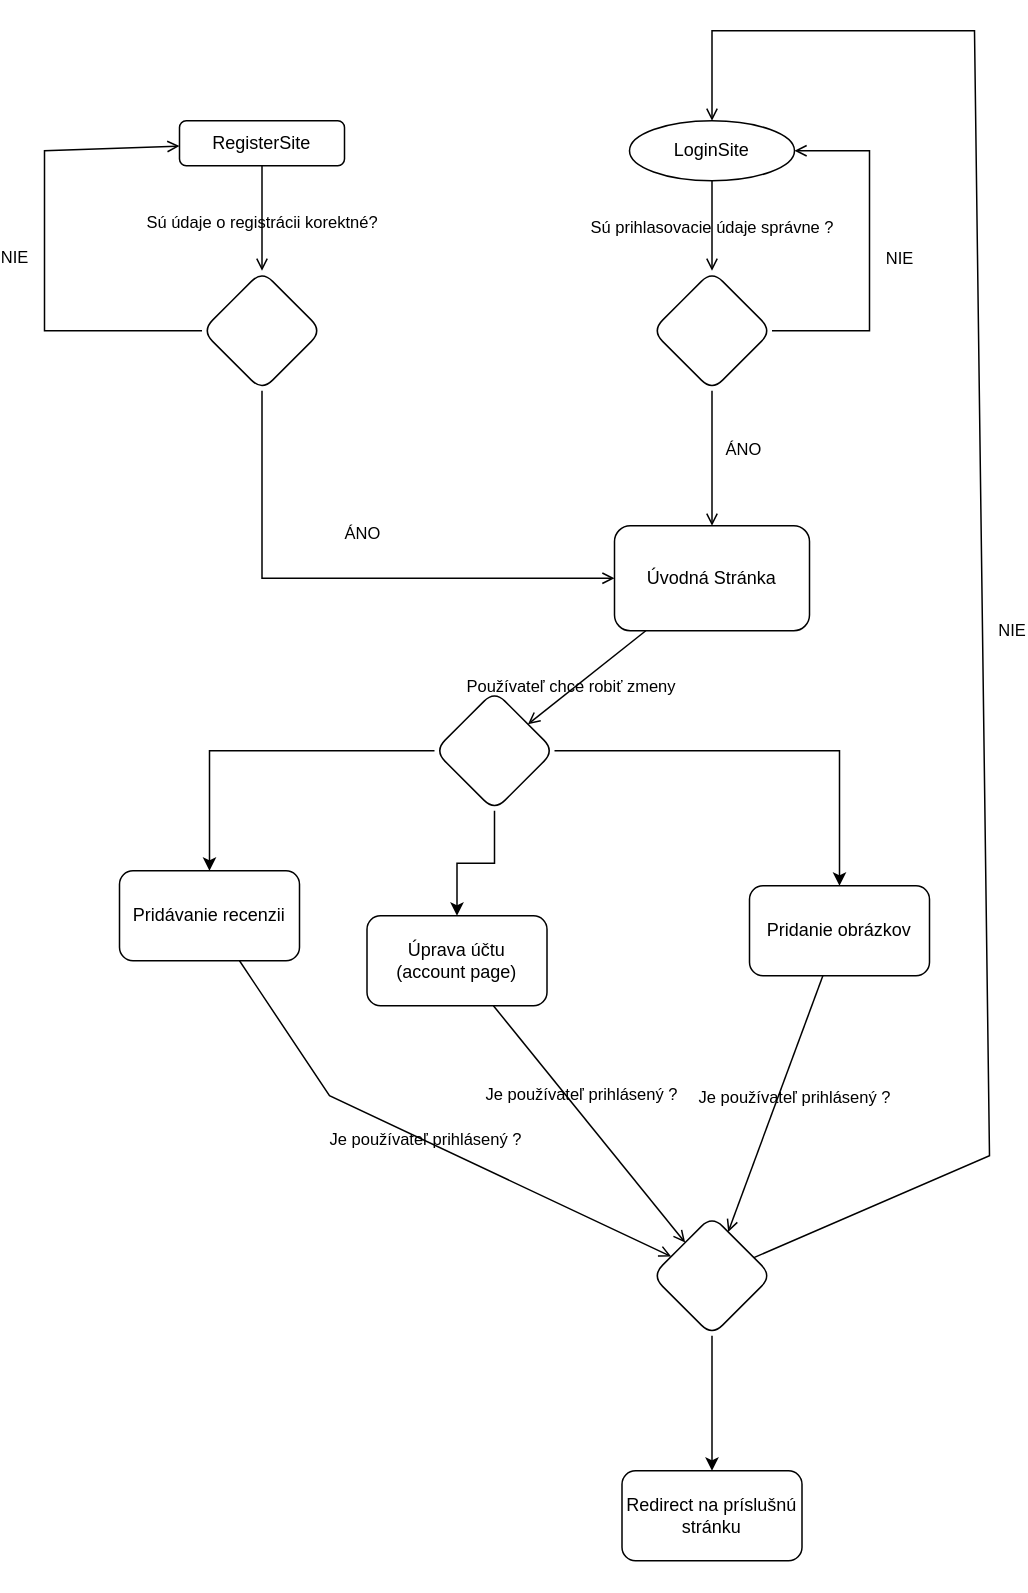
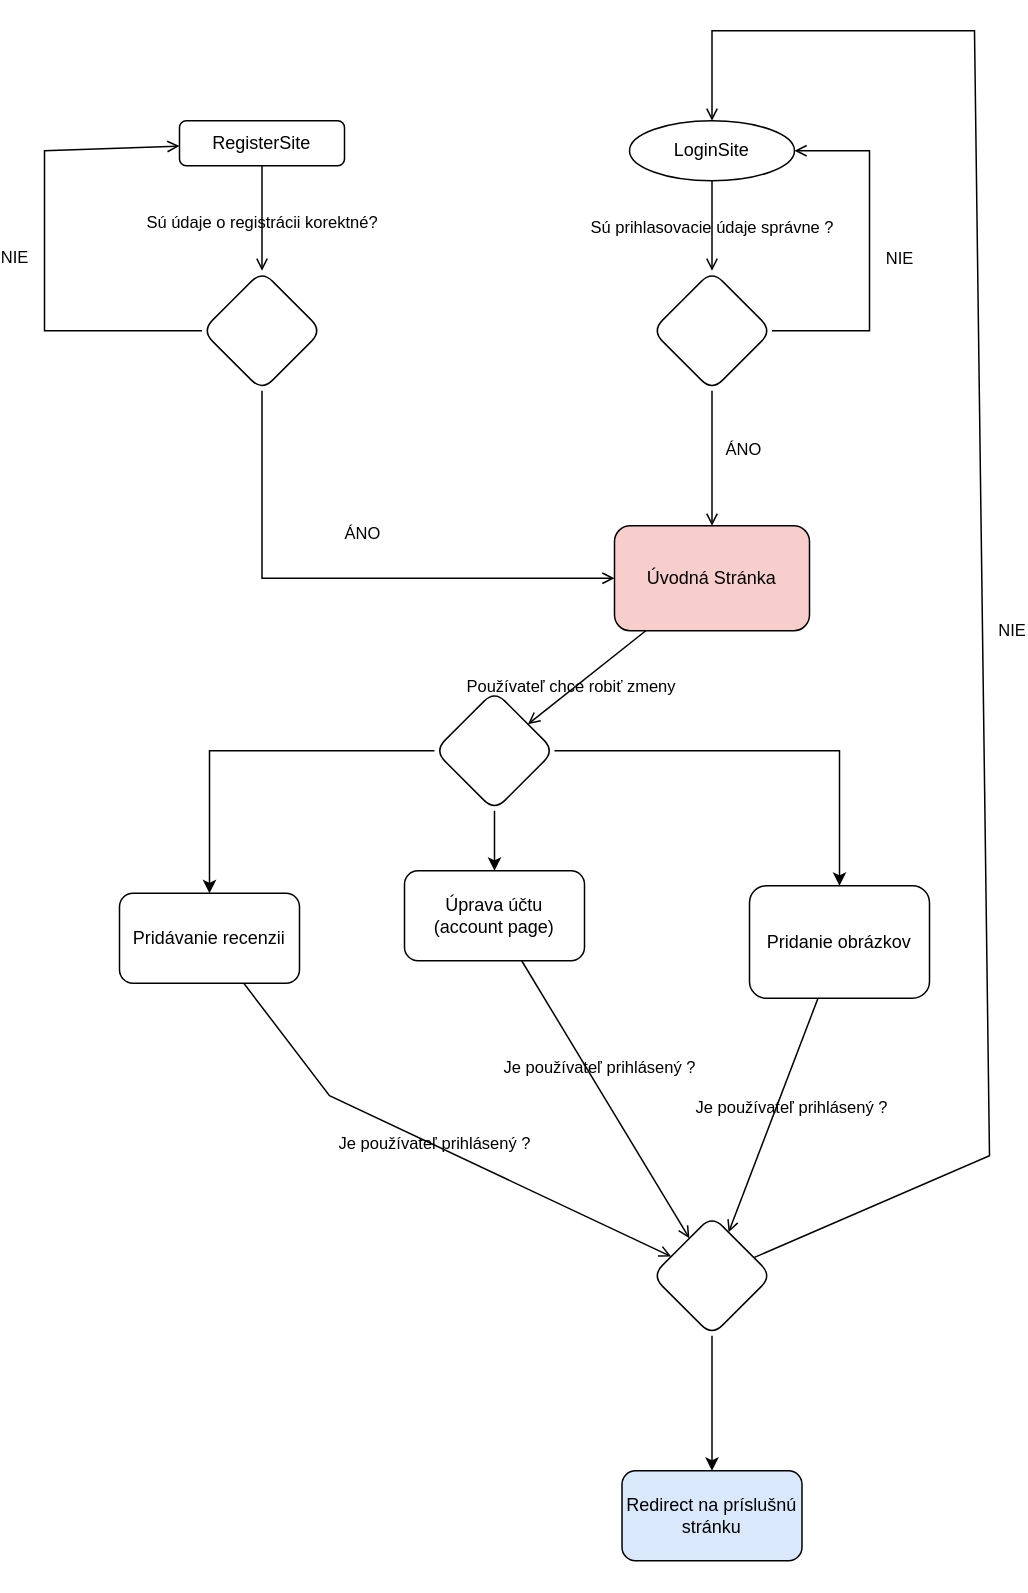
node "Úvodná Stránka": fillcolor #ffffff -> #f8cecc
node "Pridávanie recenzii": moved (209, 916) -> (209, 938)
node "Pridanie obrázkov": size 180x90 -> 180x113
node "Úprava účtu (account page)": moved (457, 961) -> (494, 916)
node "Redirect na príslušnú stránku": fillcolor #ffffff -> #dae8fc
